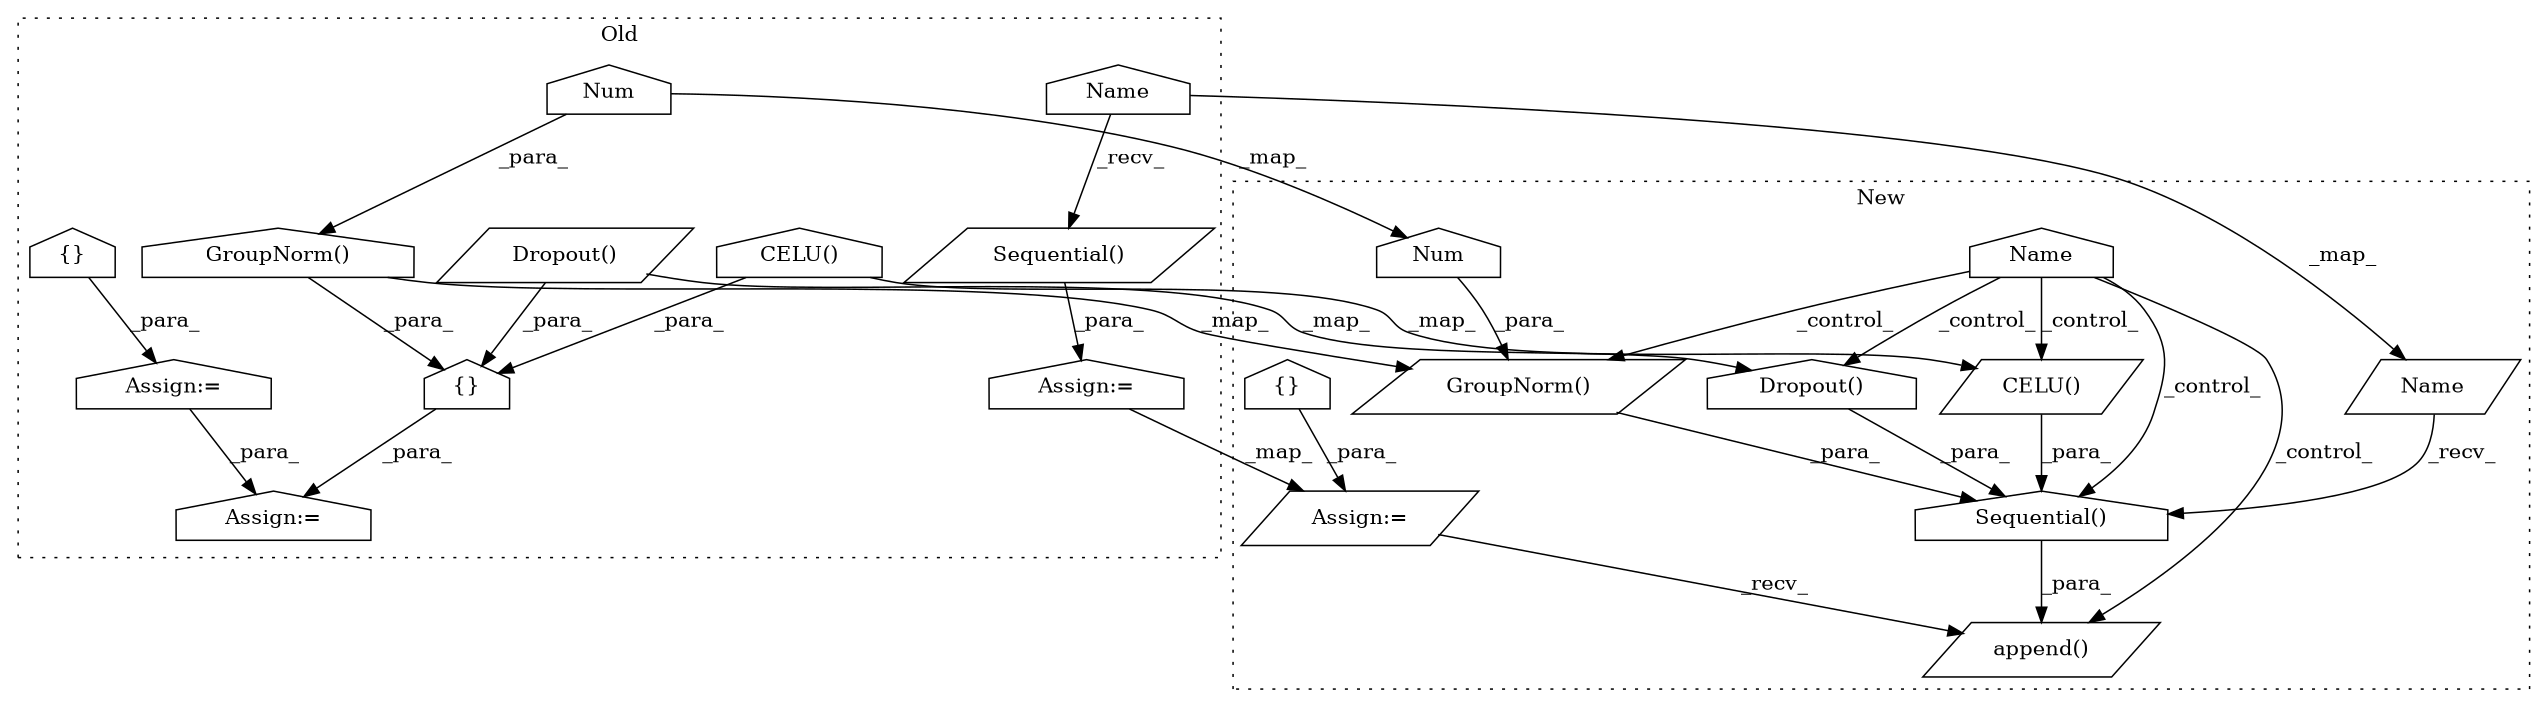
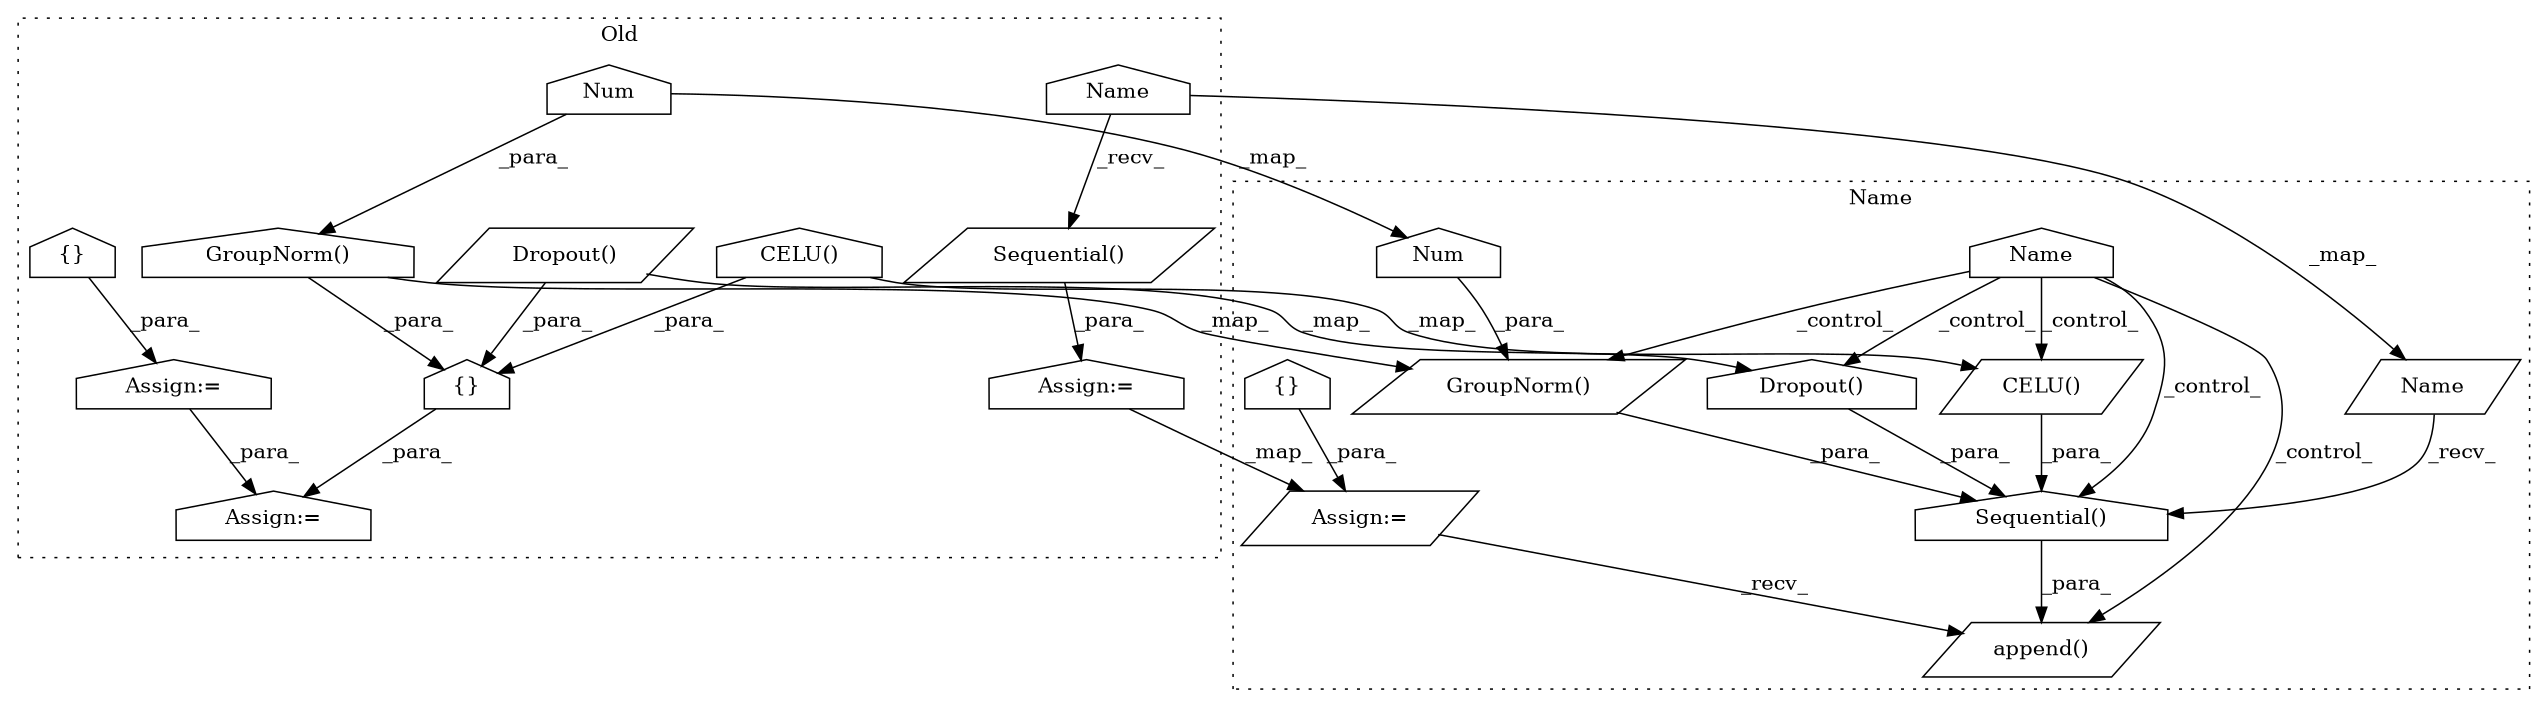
cluster "New": label "New" -> "Name"
